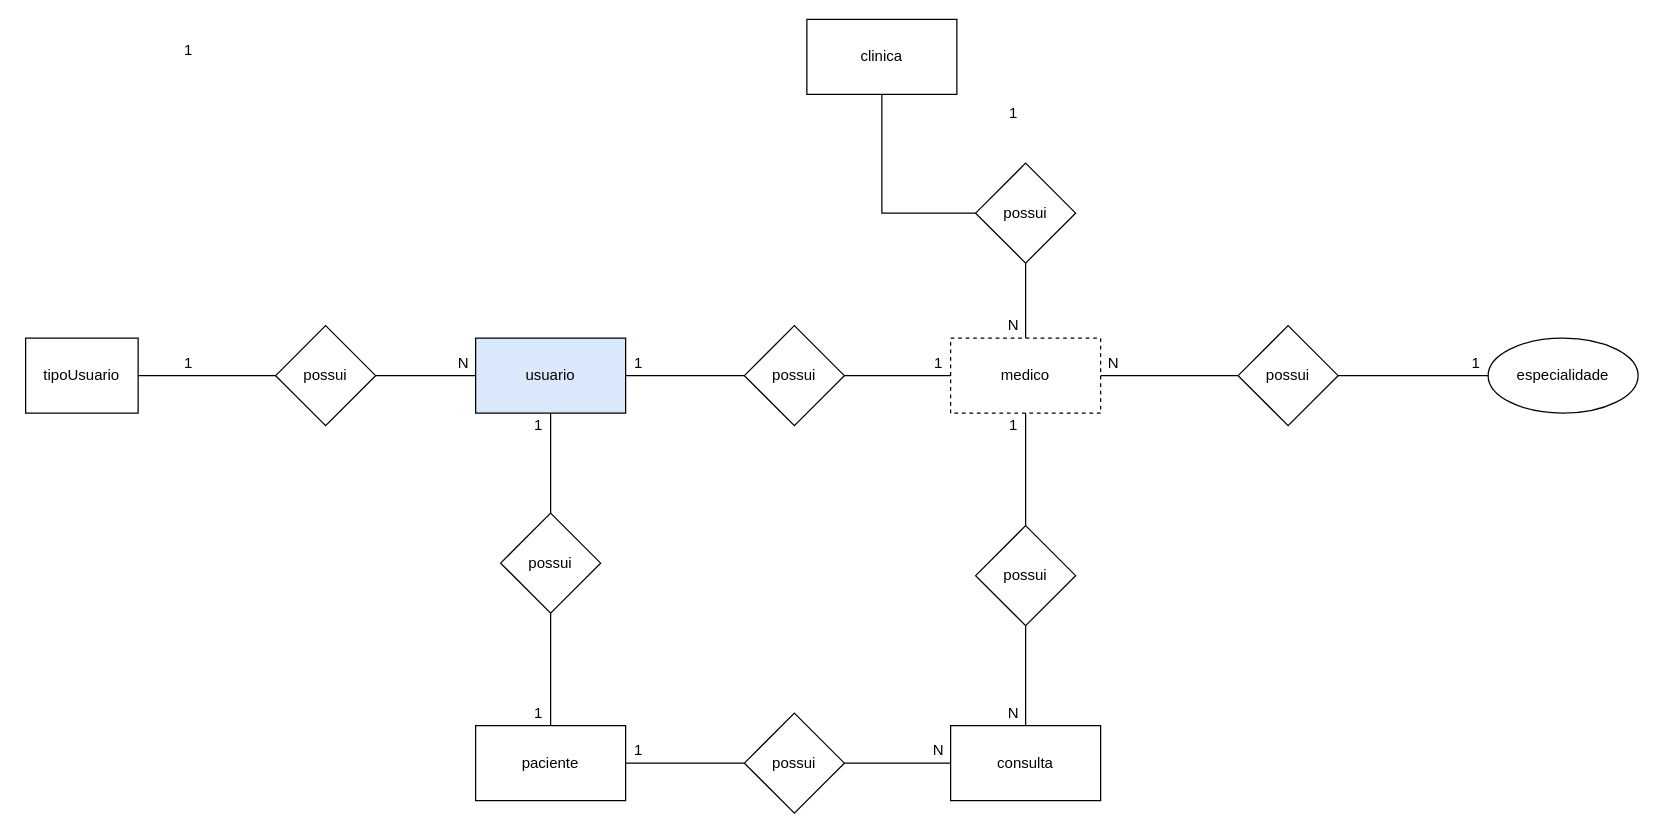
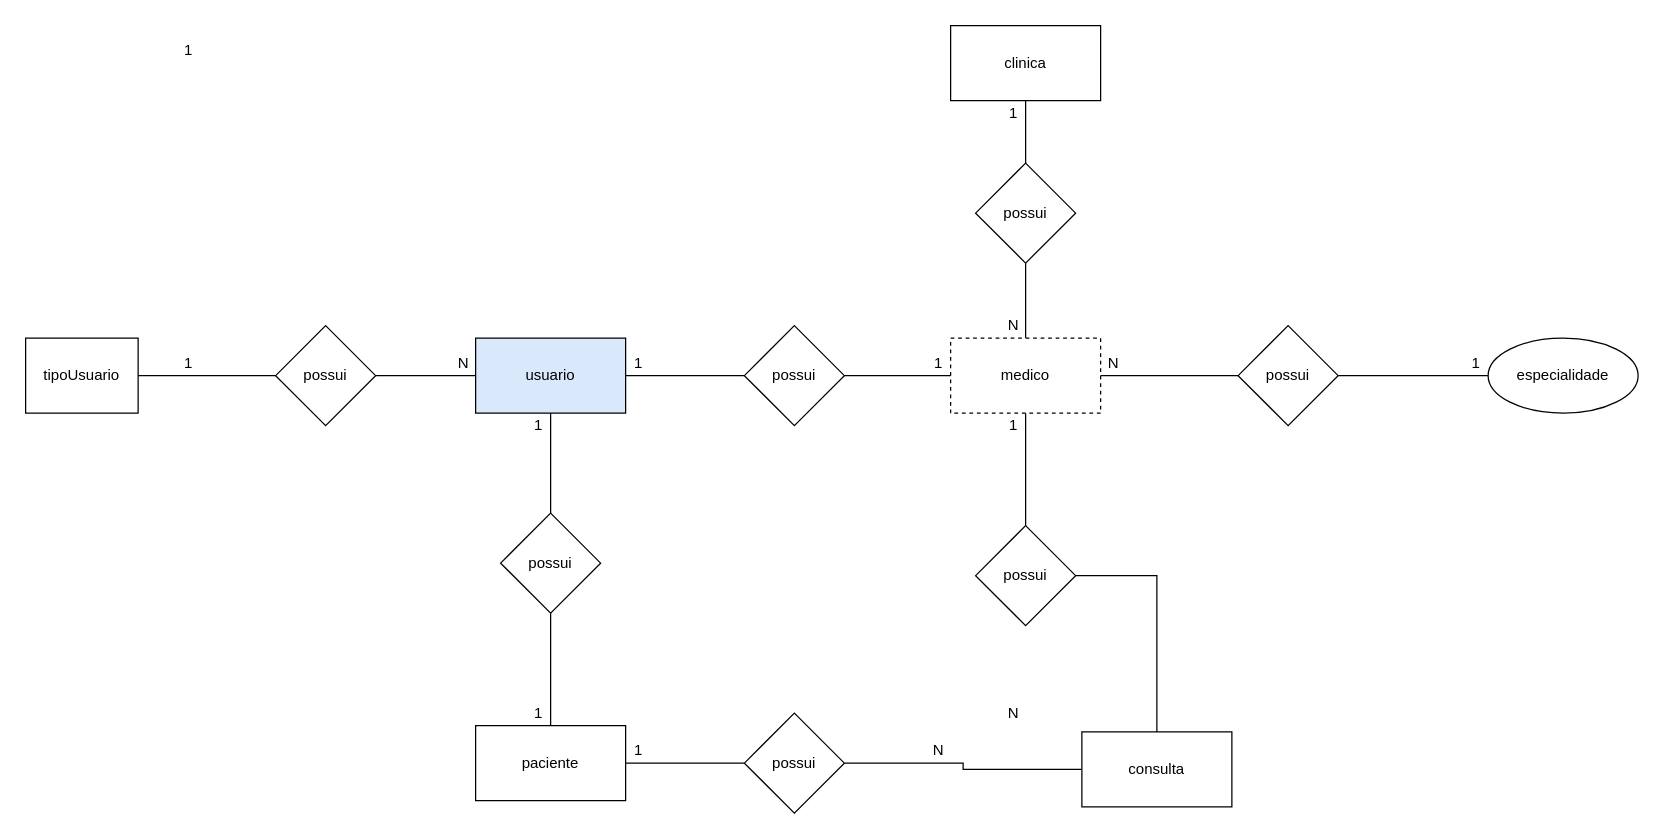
node "clinica": moved (882, 57) -> (1026, 63)
node "consulta": moved (1026, 763) -> (1157, 769)
